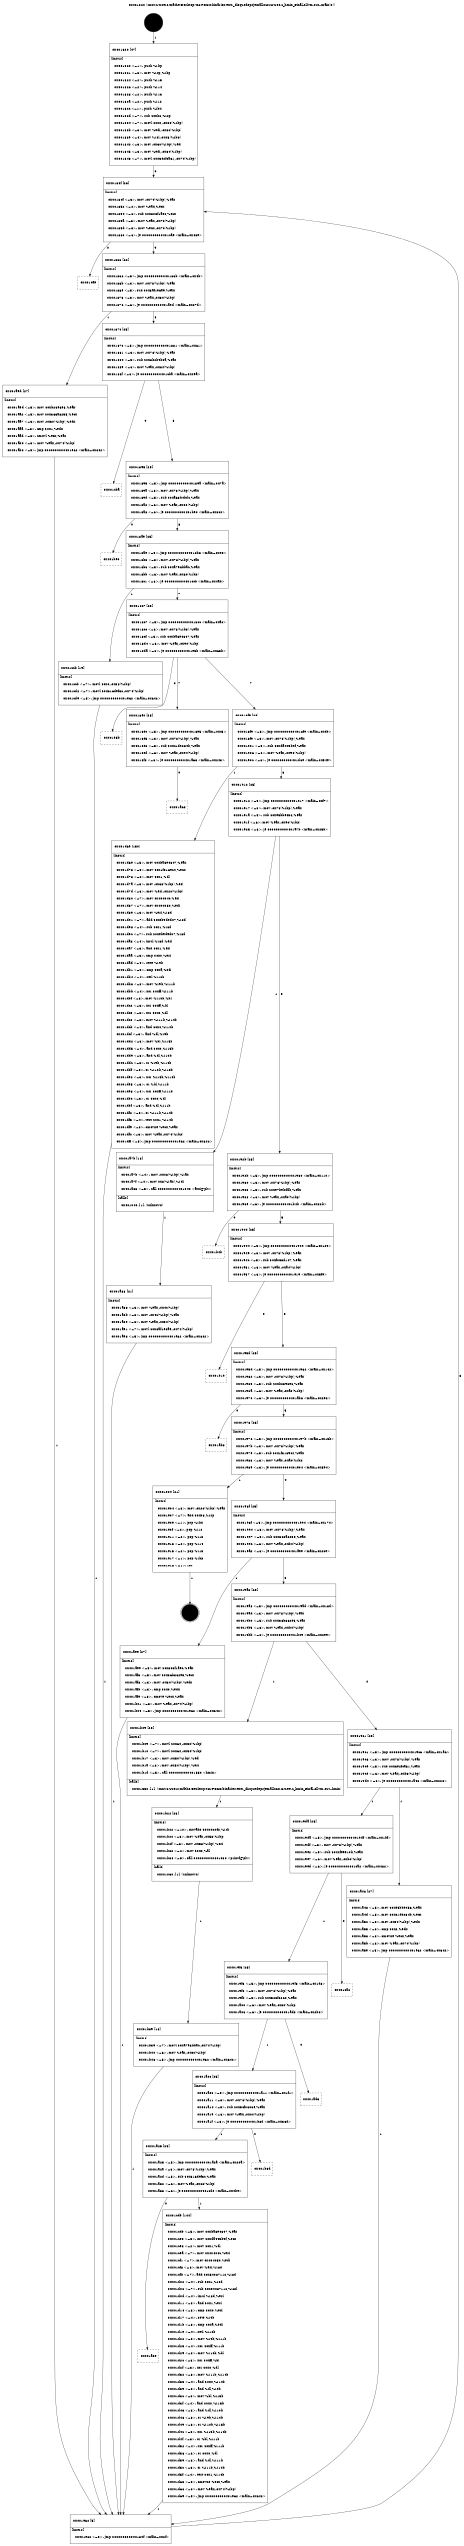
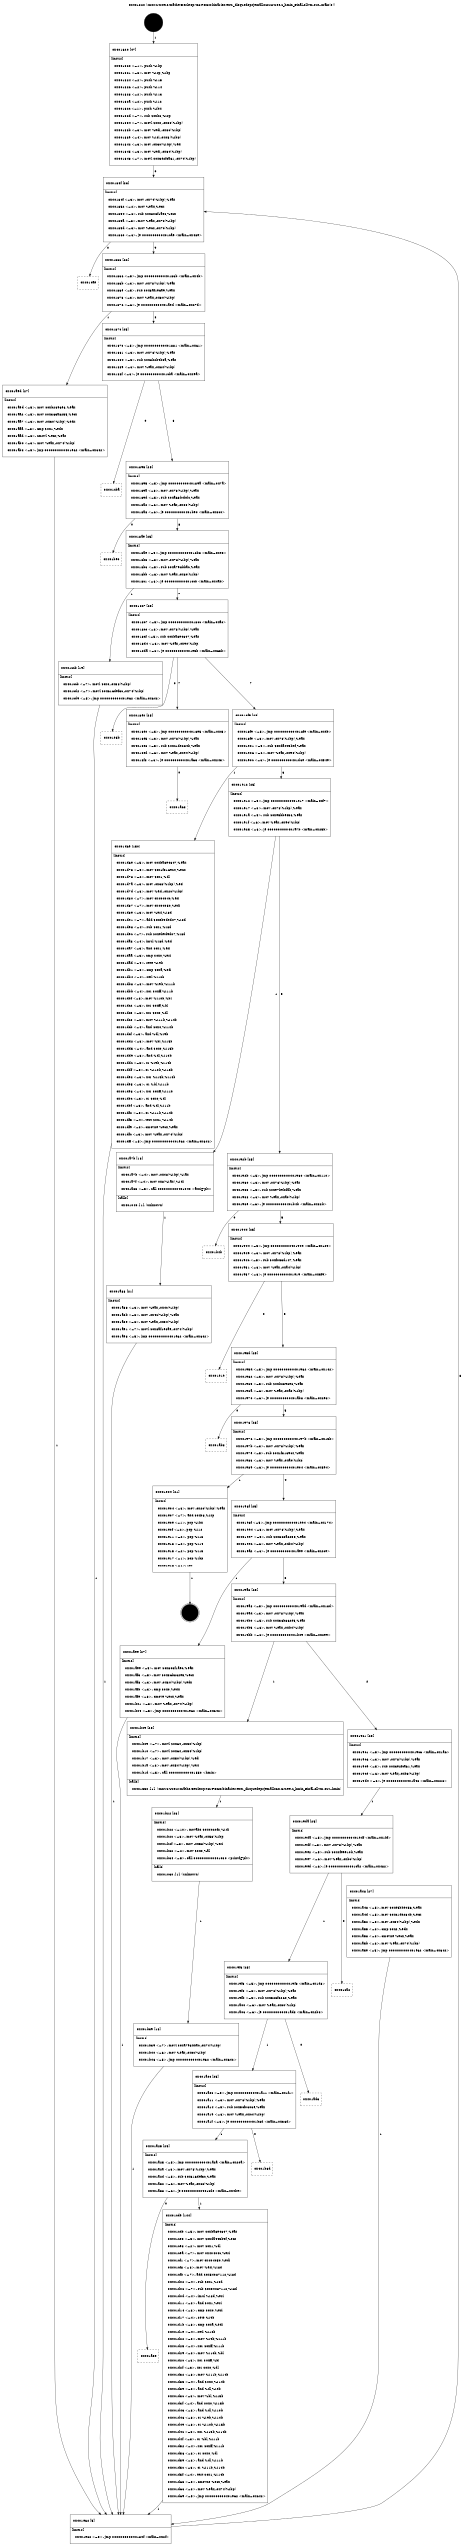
edge "0x4019c1 [25]" -> "0x401a48 [27]": removed, label "1"
